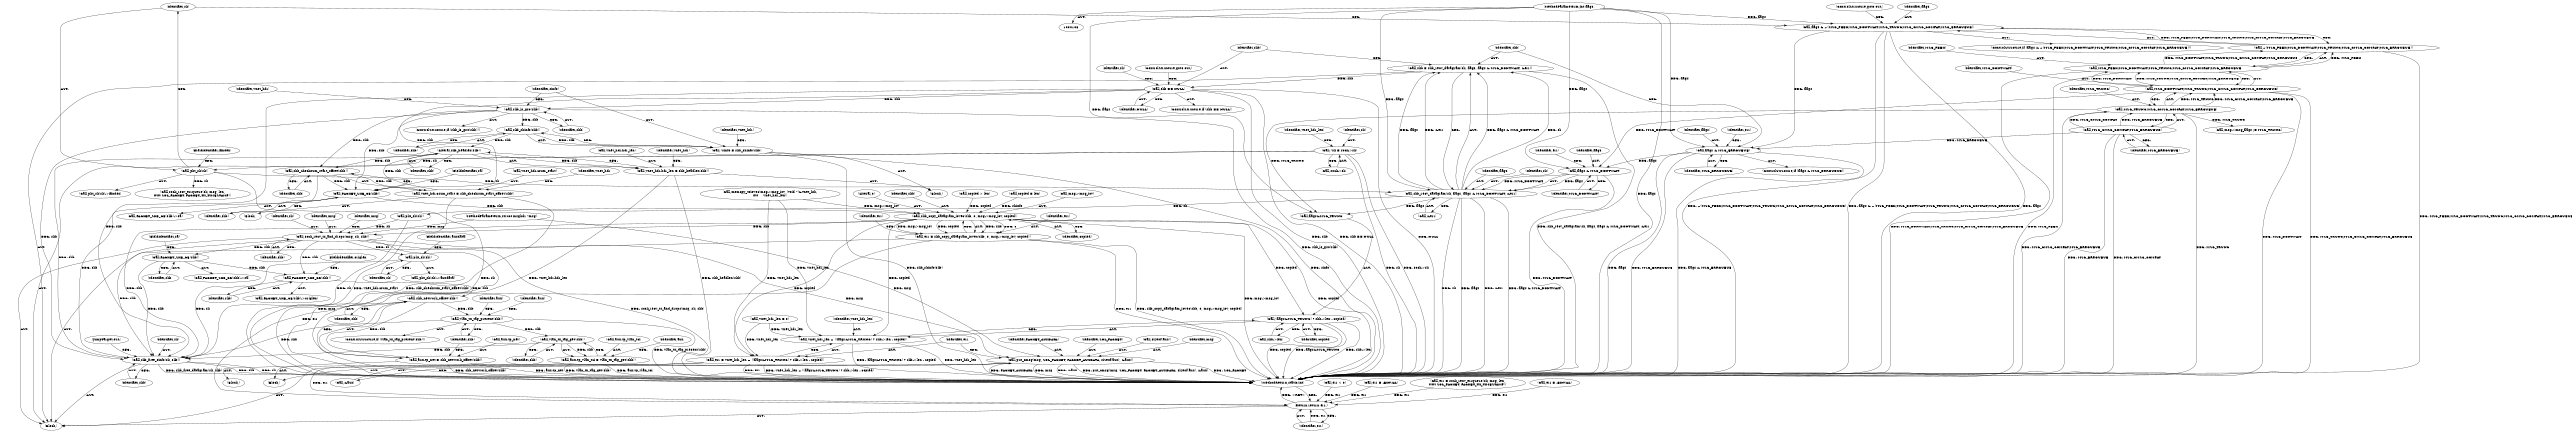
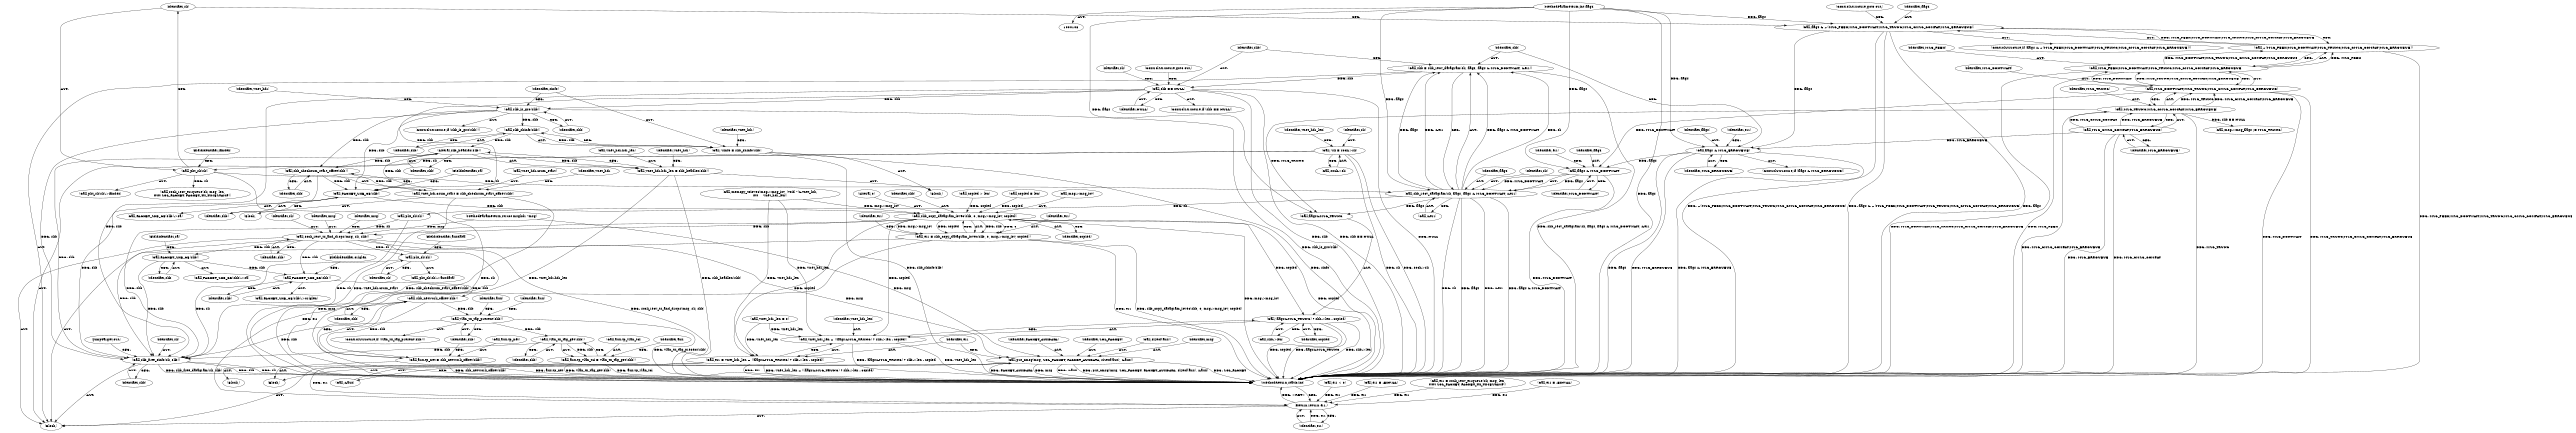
edge "(Call,MSG_TRUNC|MSG_CMSG_COMPAT|MSG_ERRQUEUE)" -> "(Call,msg->msg_flags |= MSG_TRUNC)": label "DDG: MSG_TRUNC" -> "DDG: skb == NULL"
edge "(Call,copied = len)" -> "(Call,skb_copy_datagram_iovec(skb, 0, msg->msg_iov, copied))": label "DDG: shinfo" -> "DDG: copied"
